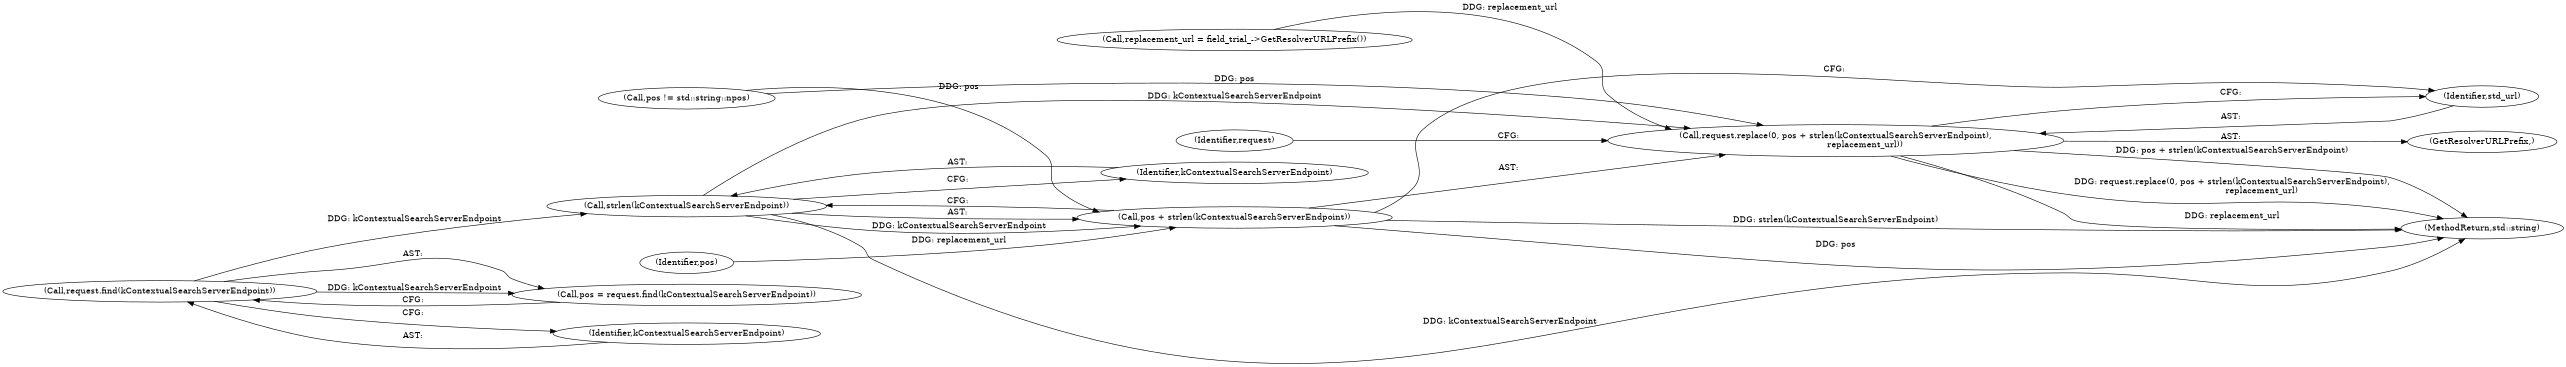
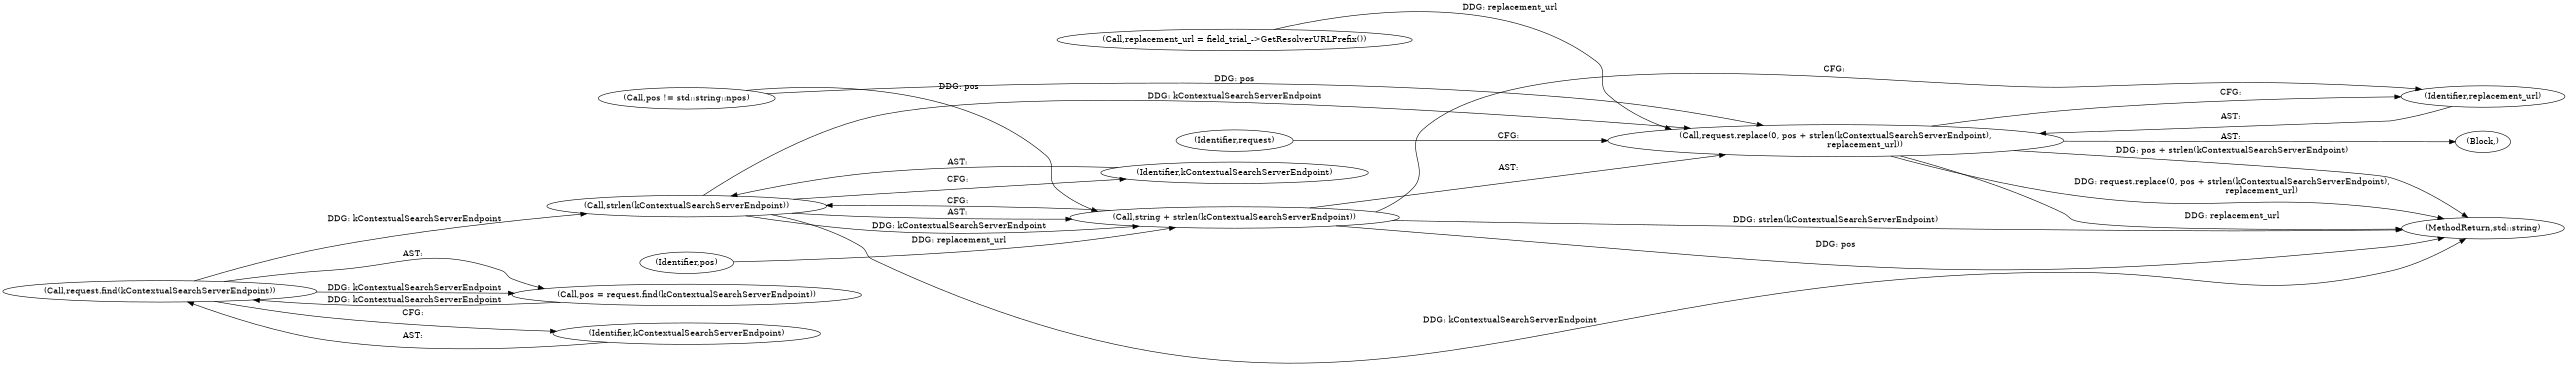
node "(Identifier,std_url)": label "(Identifier,std_url)" -> "(Identifier,replacement_url)"
node "(GetResolverURLPrefix,)": label "(GetResolverURLPrefix,)" -> "(Block,)"
node "(Call,pos + strlen(kContextualSearchServerEndpoint))": label "(Call,pos + strlen(kContextualSearchServerEndpoint))" -> "(Call,string + strlen(kContextualSearchServerEndpoint))"
edge "(Call,pos = request.find(kContextualSearchServerEndpoint))" -> "(Call,request.find(kContextualSearchServerEndpoint))": label "CFG: " -> "DDG: kContextualSearchServerEndpoint"
